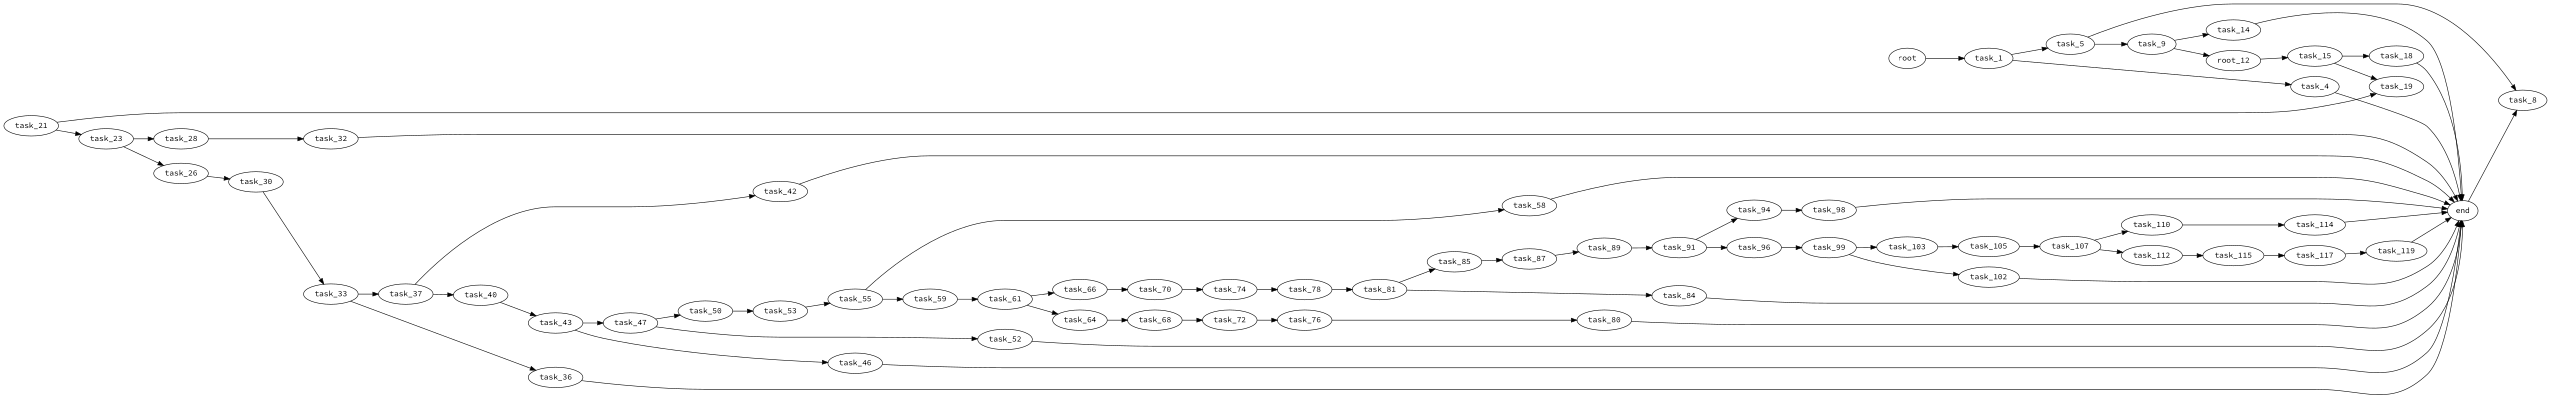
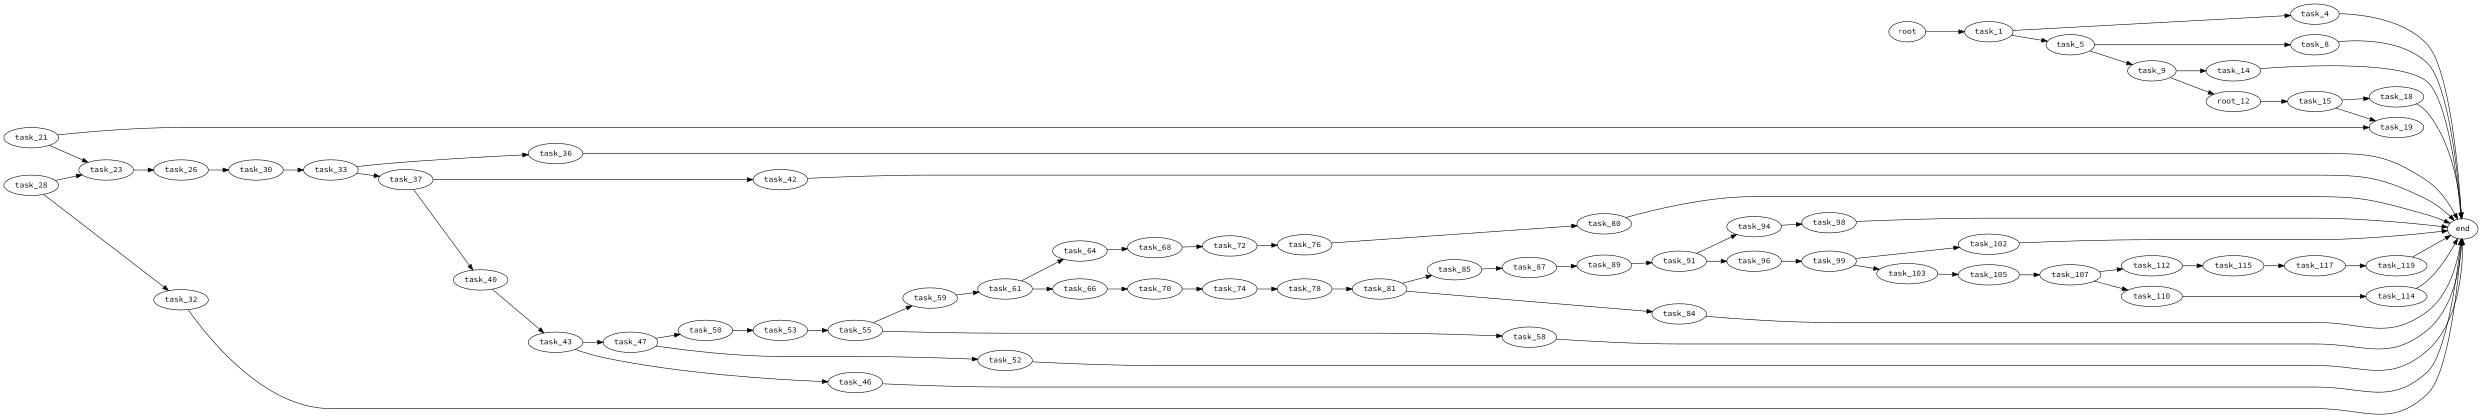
edge "task_23" -> "task_28": reversed
edge "end" -> "task_8": reversed
